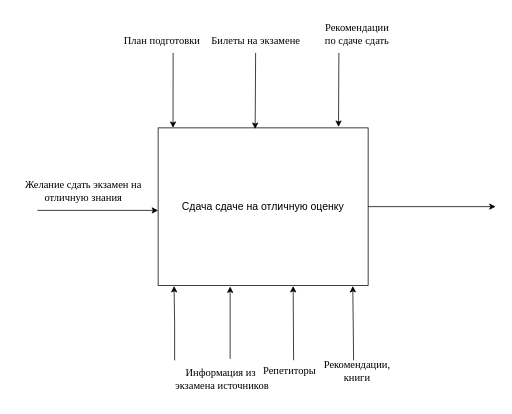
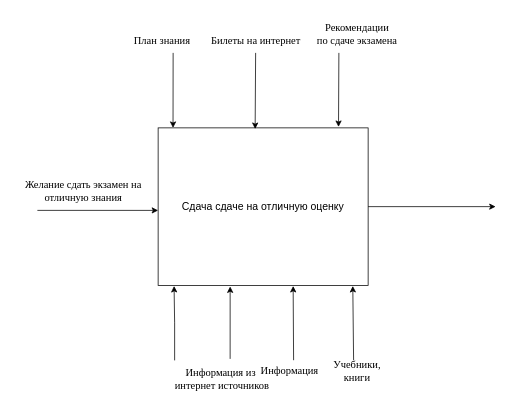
node "Рекомендации по сдаче сдать": label "Рекомендации по сдаче сдать" -> "Рекомендации по сдаче экзамена"
node "План подготовки": label "План подготовки" -> "План знания"
node "Билеты на экзамене": label "Билеты на экзамене" -> "Билеты на интернет"
node "Репетиторы": label "Репетиторы" -> "Информация"
node "Рекомендации, книги": label "Рекомендации, книги" -> "Учебники, книги"
node "Информация из экзамена источников": label "Информация из экзамена источников" -> "Информация из интернет источников"
